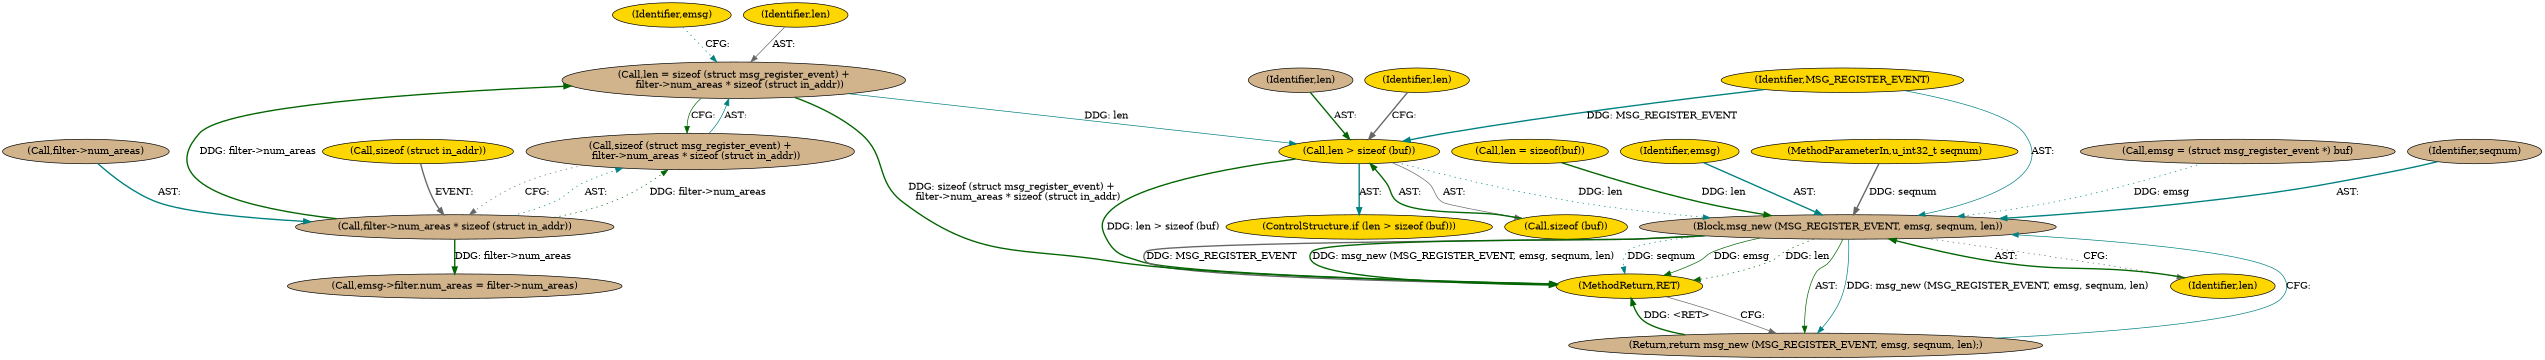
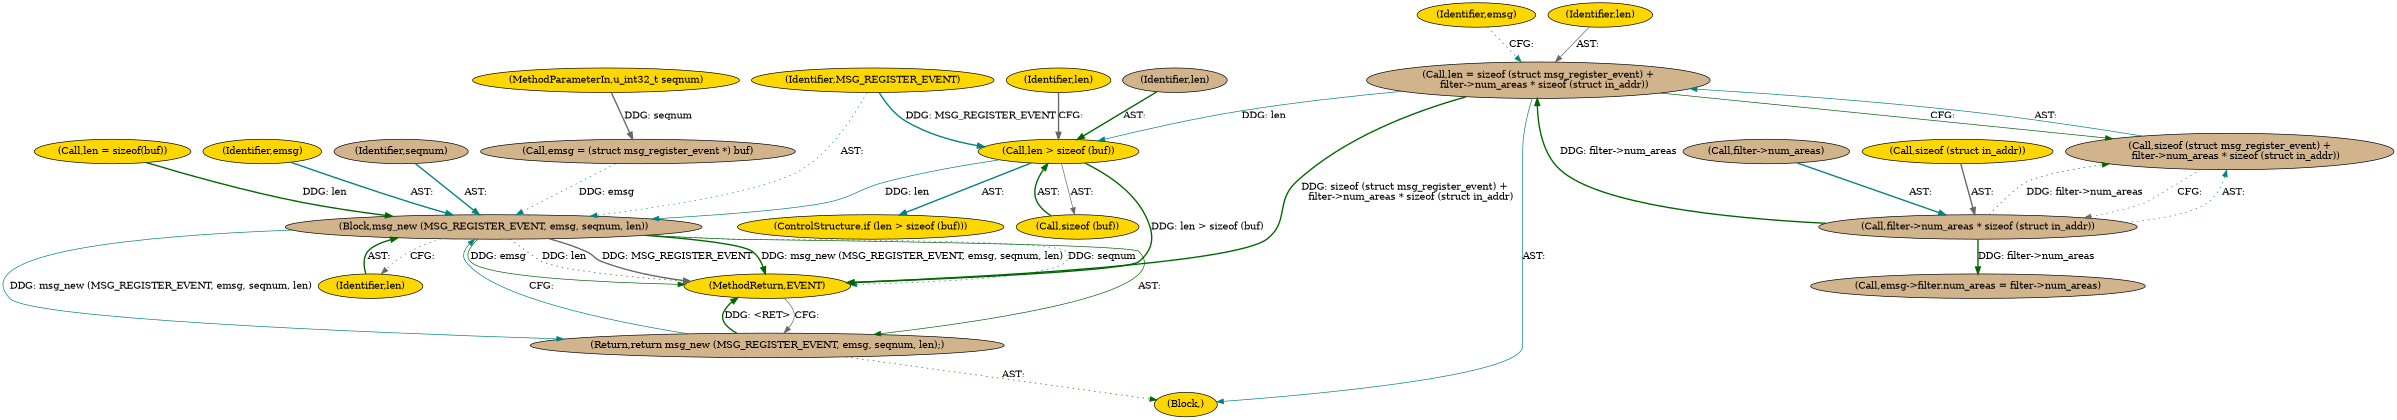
edge "(Identifier,MSG_REGISTER_EVENT)" -> "(Block,msg_new (MSG_REGISTER_EVENT, emsg, seqnum, len))": style solid -> dotted
edge "(MethodParameterIn,u_int32_t seqnum)" -> "(Block,msg_new (MSG_REGISTER_EVENT, emsg, seqnum, len))": now "(MethodParameterIn,u_int32_t seqnum)" -> "(Call,emsg = (struct msg_register_event *) buf)"
edge "(Call,sizeof (struct in_addr))" -> "(Call,filter->num_areas * sizeof (struct in_addr))": label "EVENT: " -> "AST: "
edge "(Call,len > sizeof (buf))" -> "(Block,msg_new (MSG_REGISTER_EVENT, emsg, seqnum, len))": style dotted -> solid
node "(MethodReturn,RET)": label "(MethodReturn,RET)" -> "(MethodReturn,EVENT)"
node "(Block,)": added
